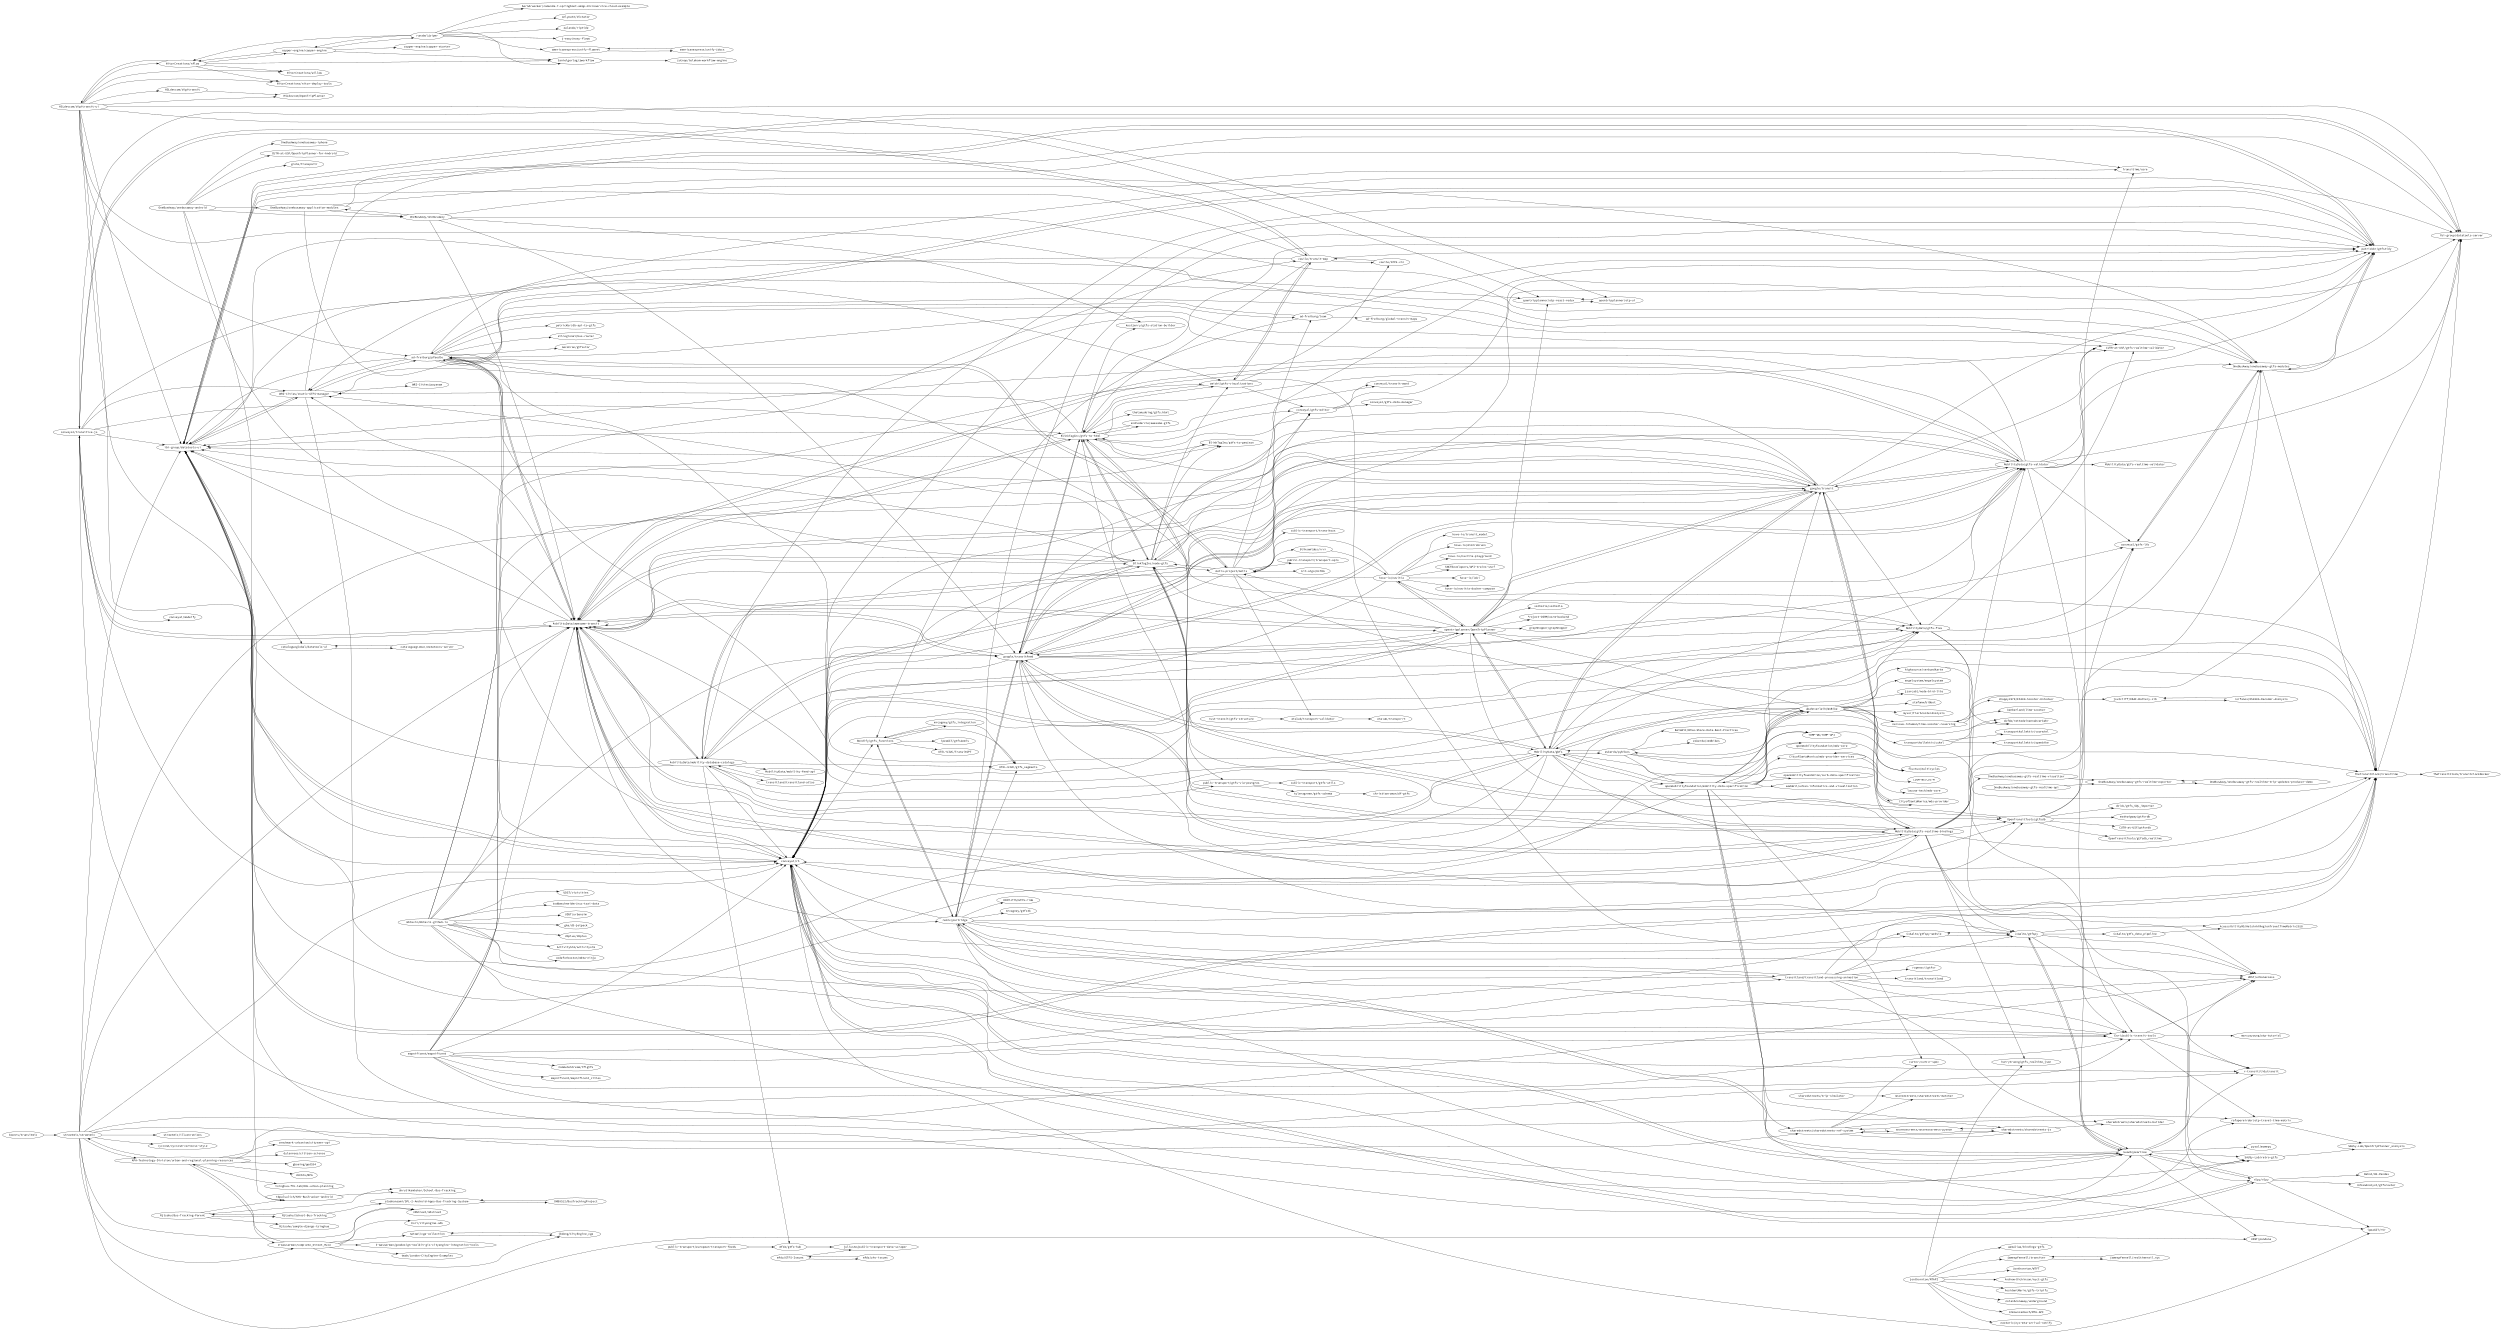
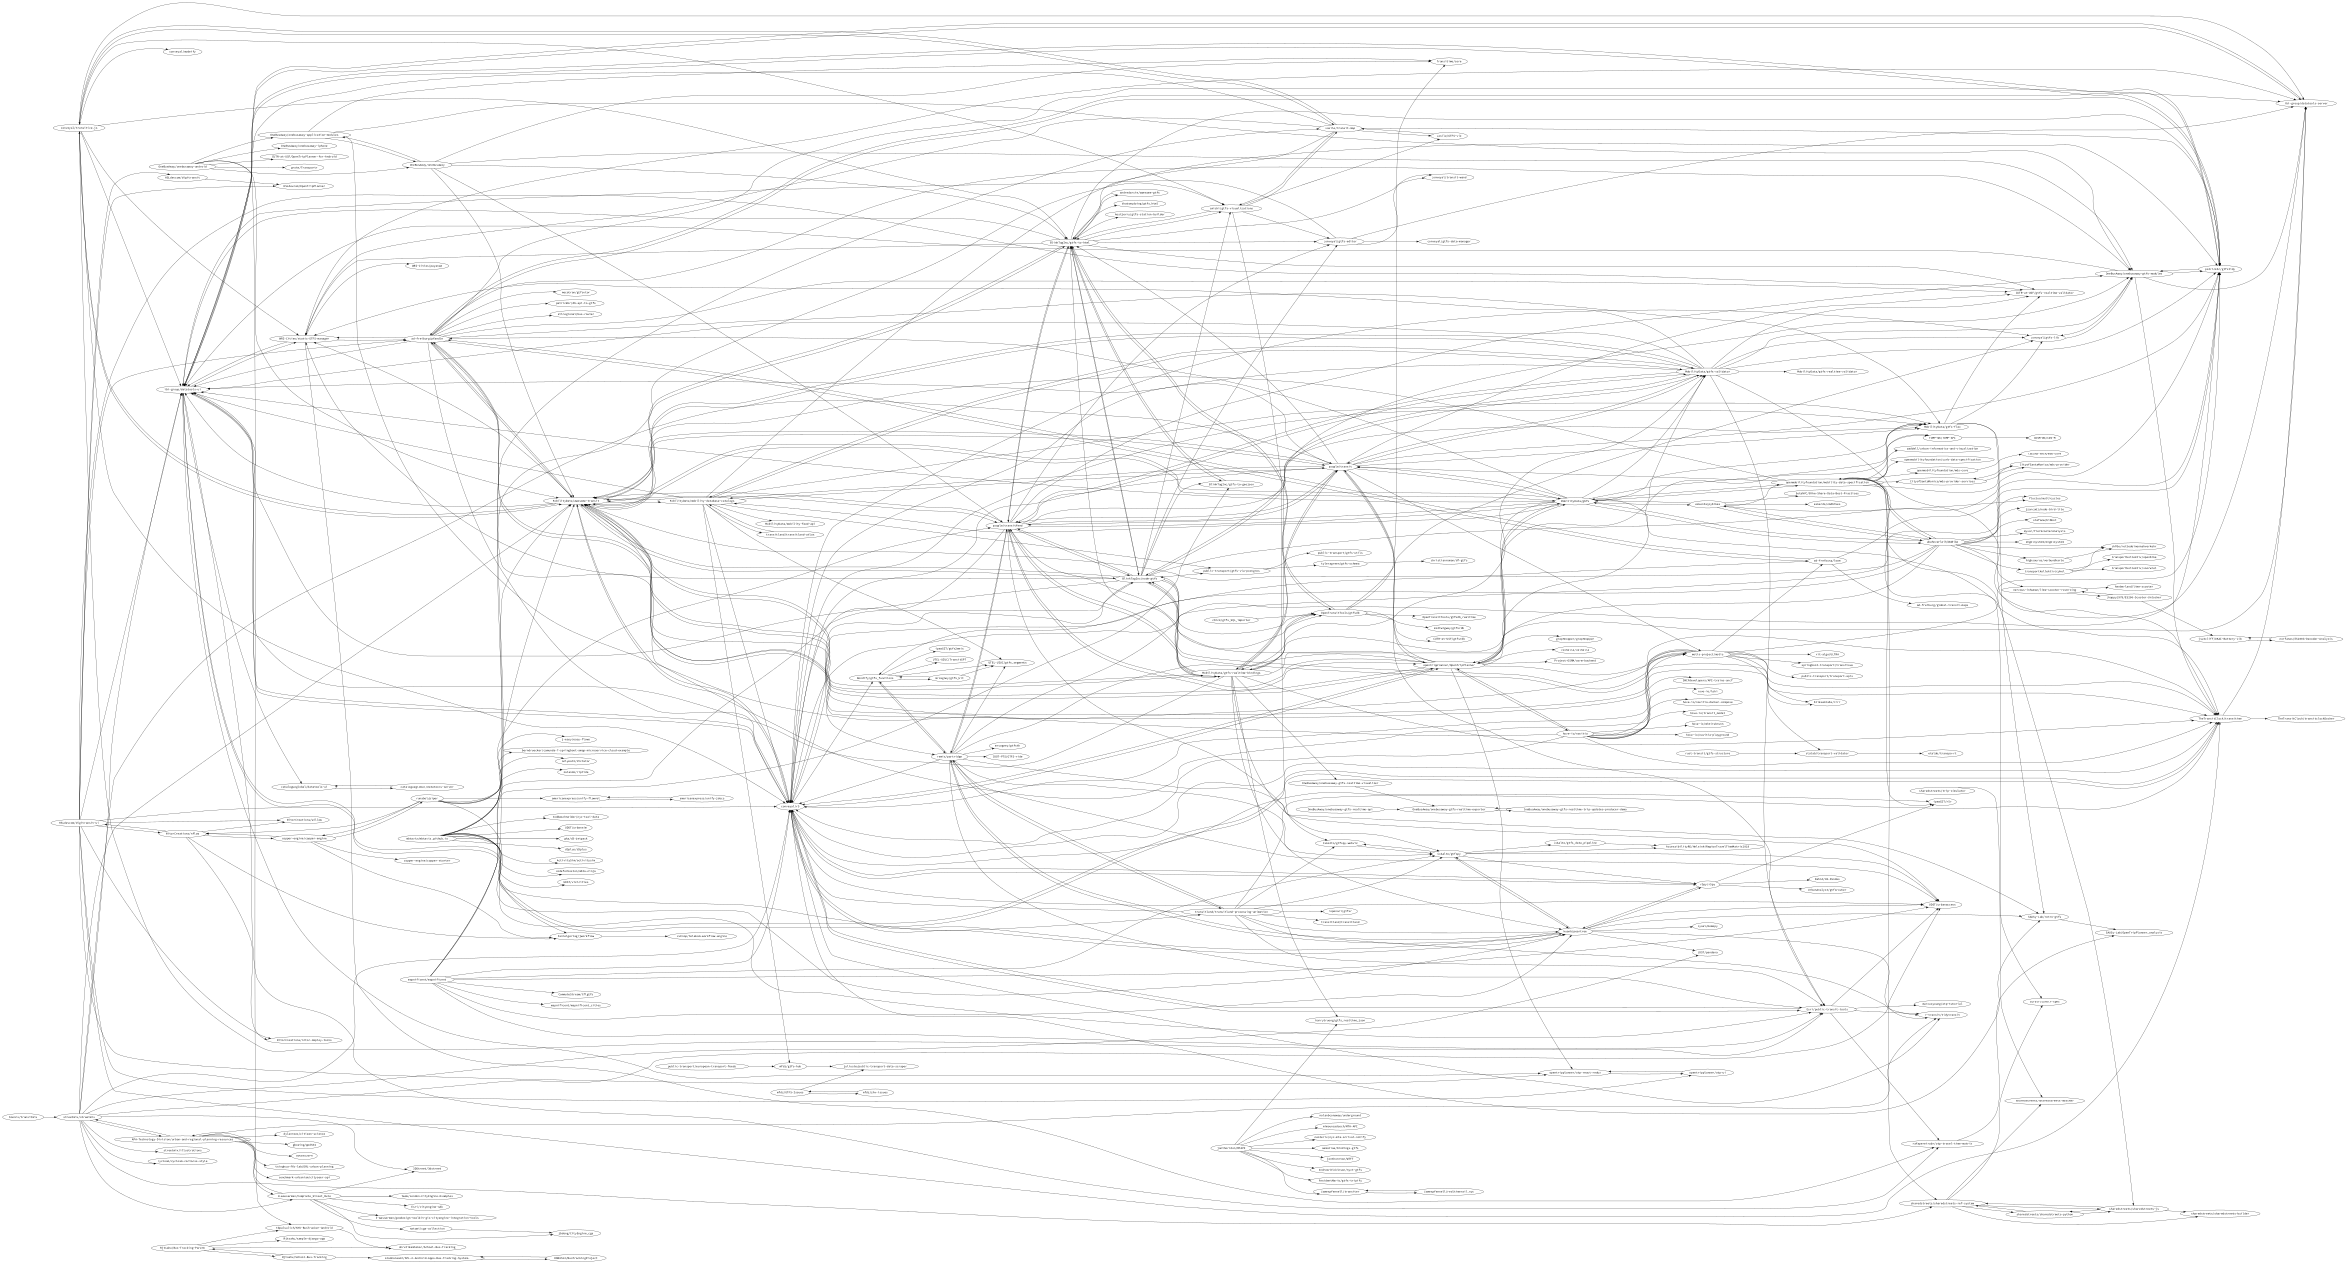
edge "OneBusAway/onebusaway" -> "kostjerry/gtfs-station-builder": now "OneBusAway/onebusaway" -> "BlinkTagInc/gtfs-to-html"
node "public-transport/transitous": label "public-transport/transitous" -> "springboot-transport/transitous"
edge "bliksemlabs/rrrr" -> "hove-io/navitia": reversed
node "mrcagney/gtfs_integration": label "mrcagney/gtfs_integration" -> "mrcagney/gtfs_kit"
edge "OpenTransitTools/gtfsdb" -> "cbick/gtfs_SQL_importer": reversed
node "Rjtsahu/sample-django-tsinghua": label "Rjtsahu/sample-django-tsinghua" -> "Rjtsahu/sample-django-app"
edge "jbdong/CityEngine_cga" -> "natowi/cga-collection": removed
